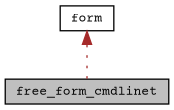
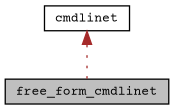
node "form": label "form" -> "cmdlinet"
